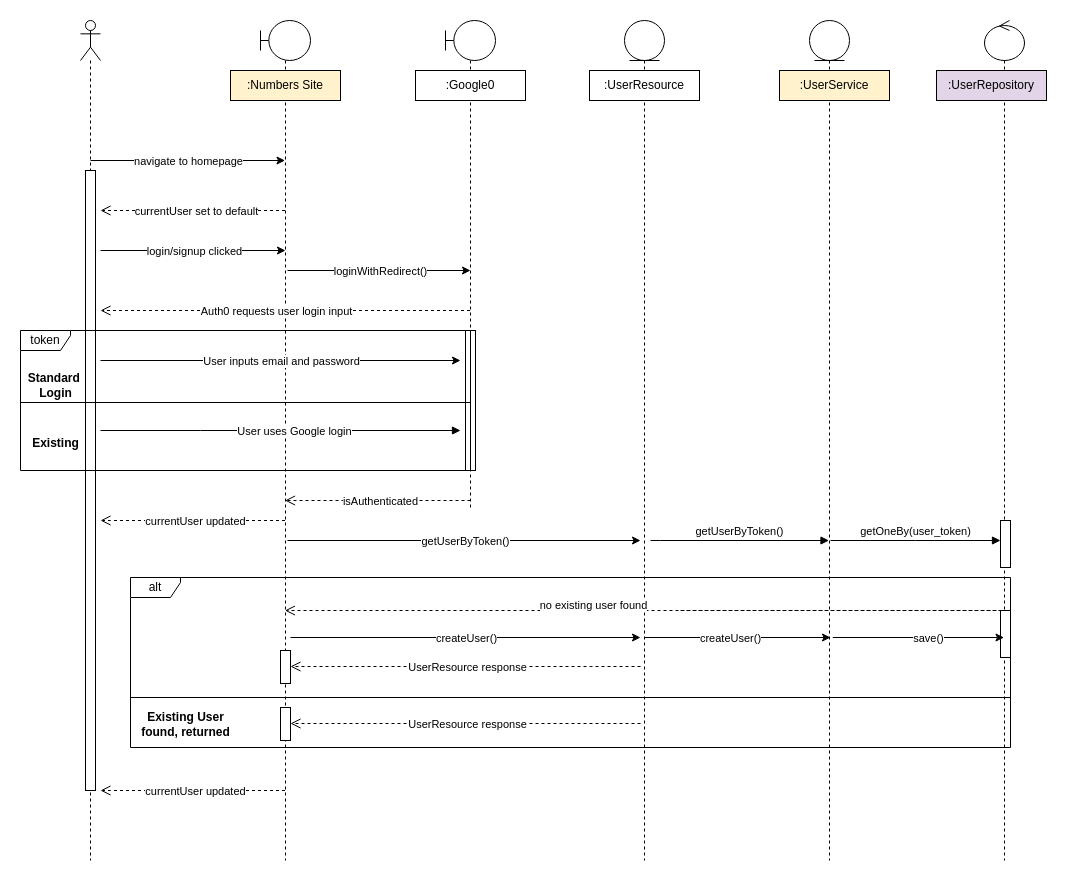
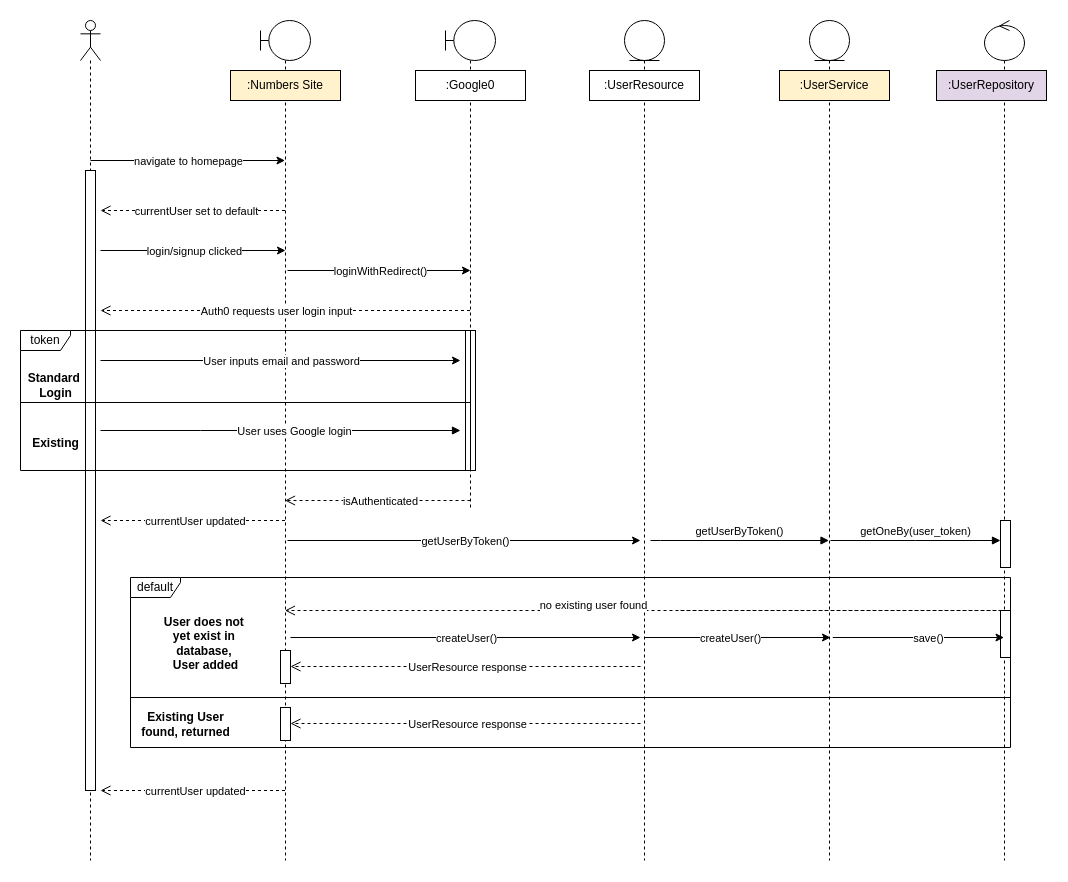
node "alt": label "alt" -> "default"
node "User does not yet exist in database, User added": added
